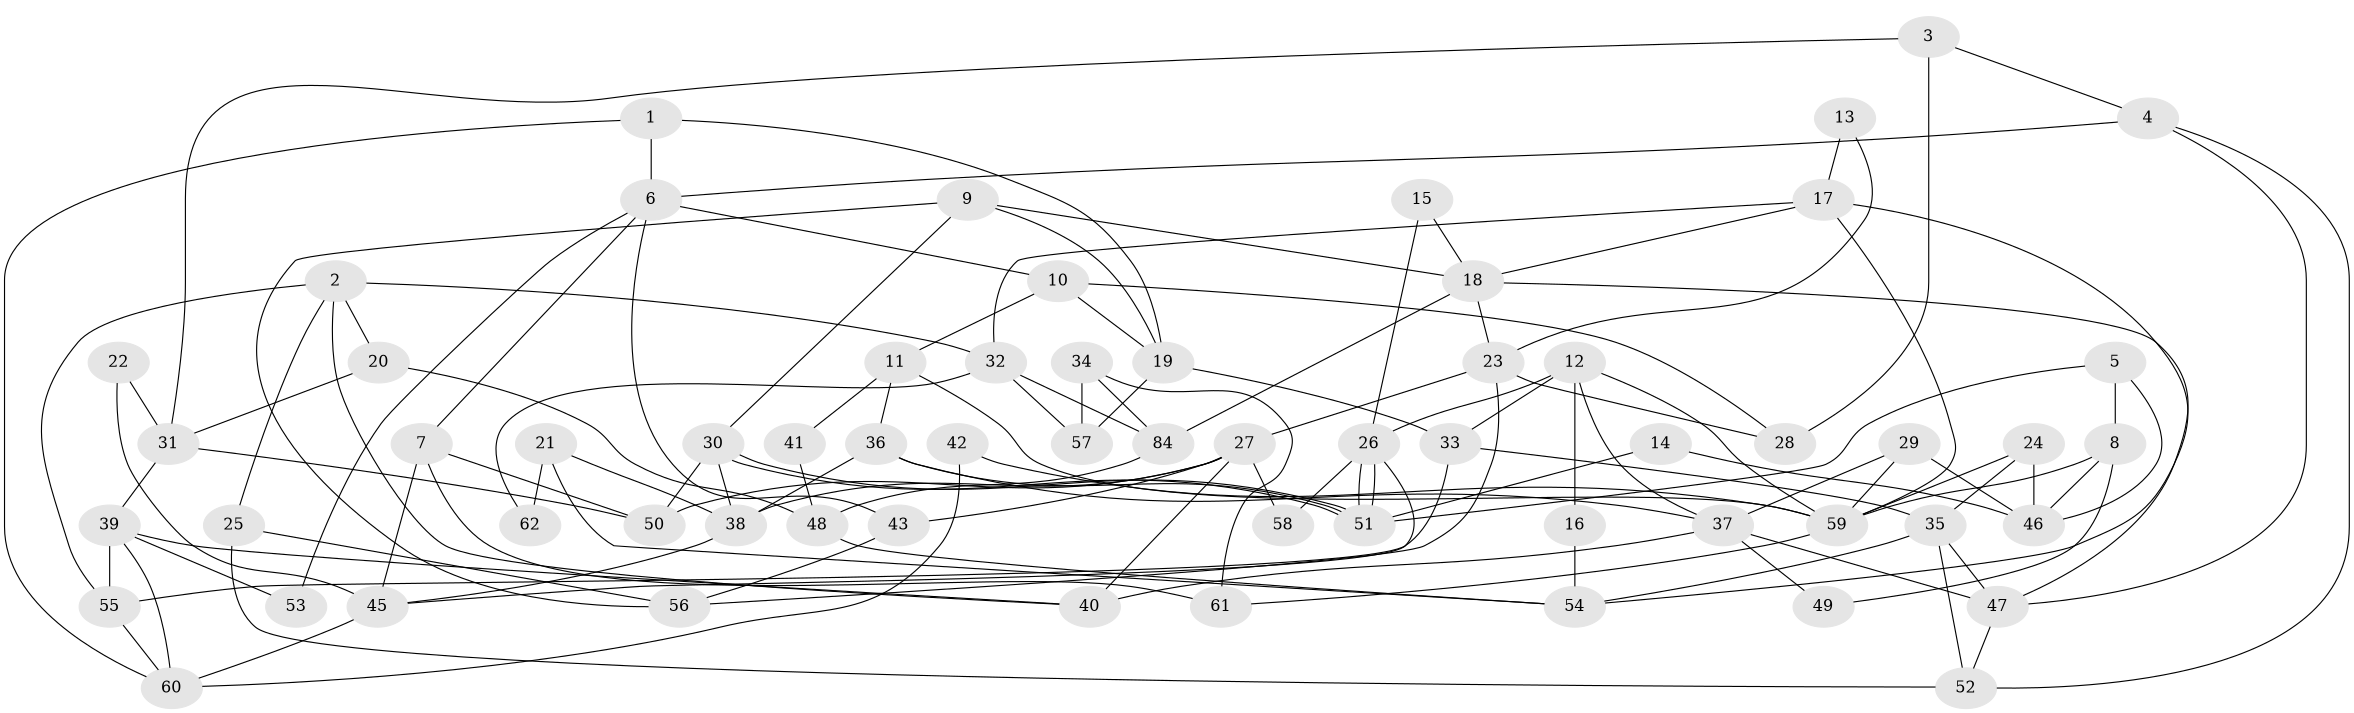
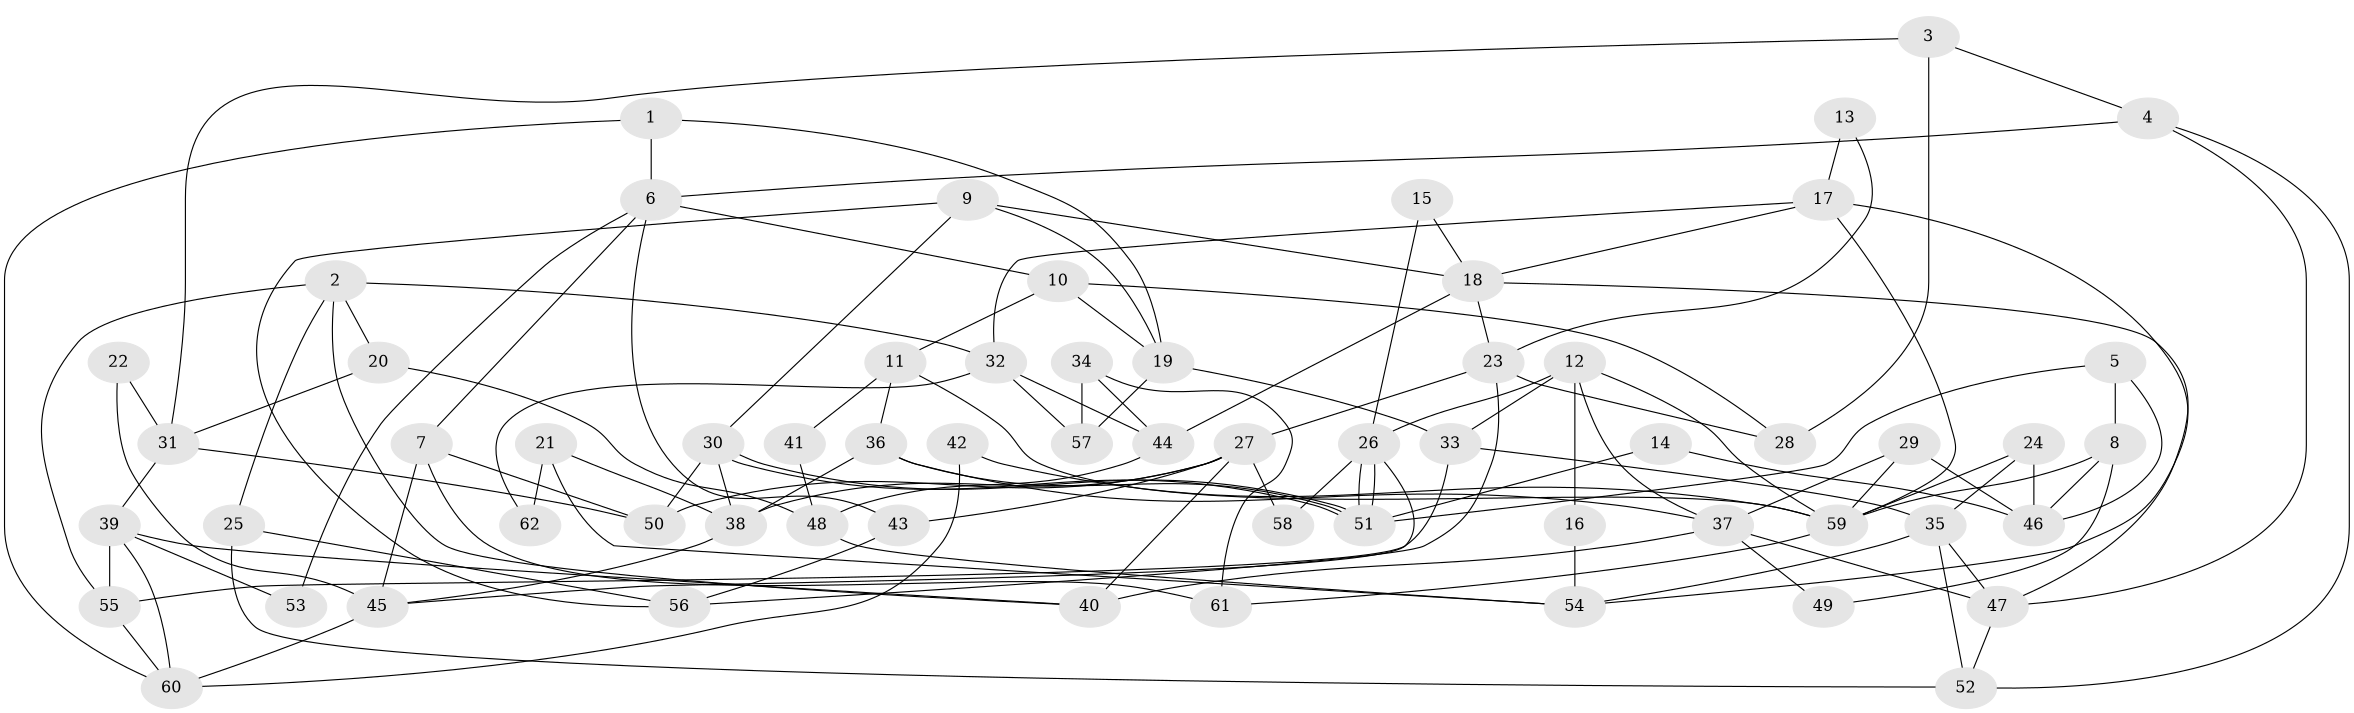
node "84": label "84" -> "44"
